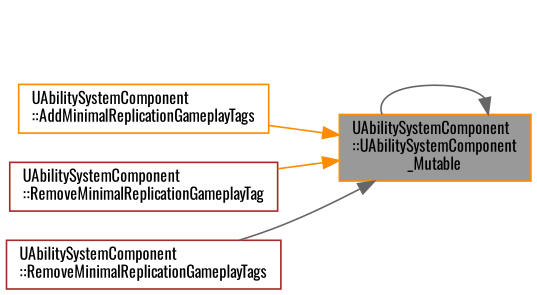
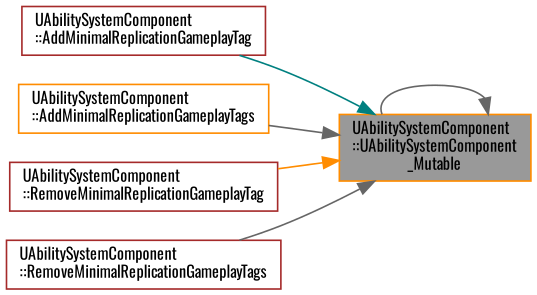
node "UAbilitySystemComponent ::AddMinimalReplicationGameplayTag": added
edge "UAbilitySystemComponent ::AddMinimalReplicationGameplayTags" -> "UAbilitySystemComponent ::UAbilitySystemComponent _Mutable": color darkorange -> gray40
